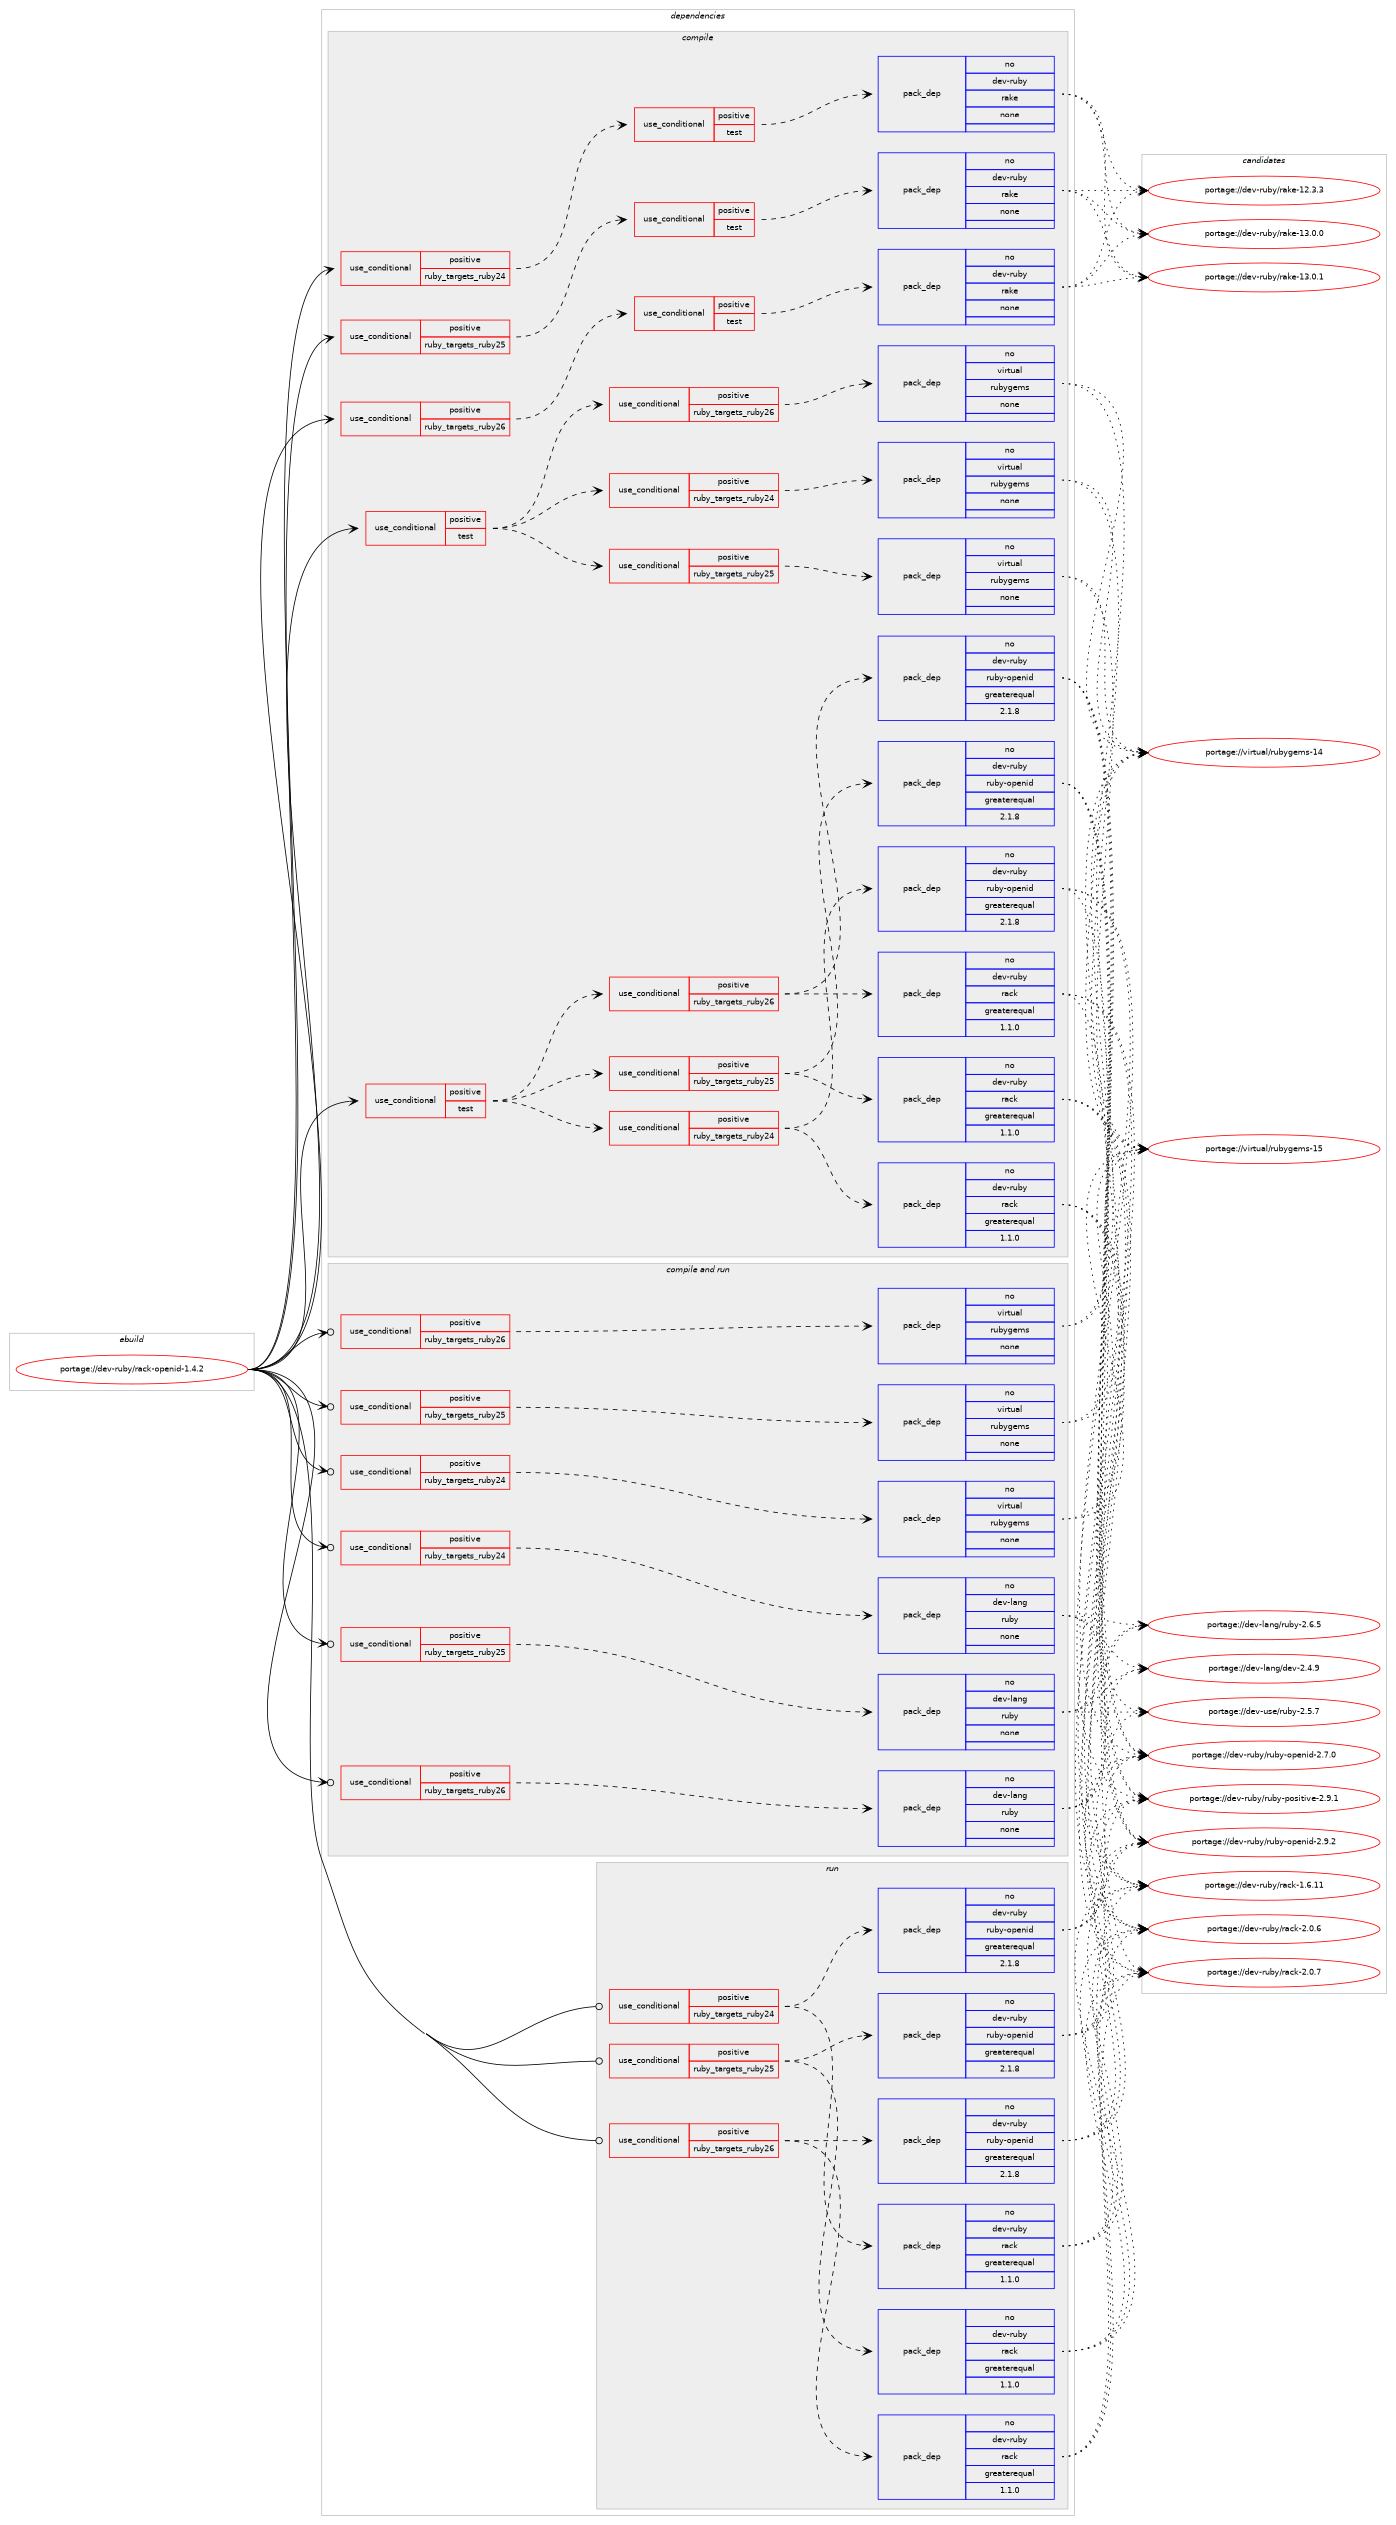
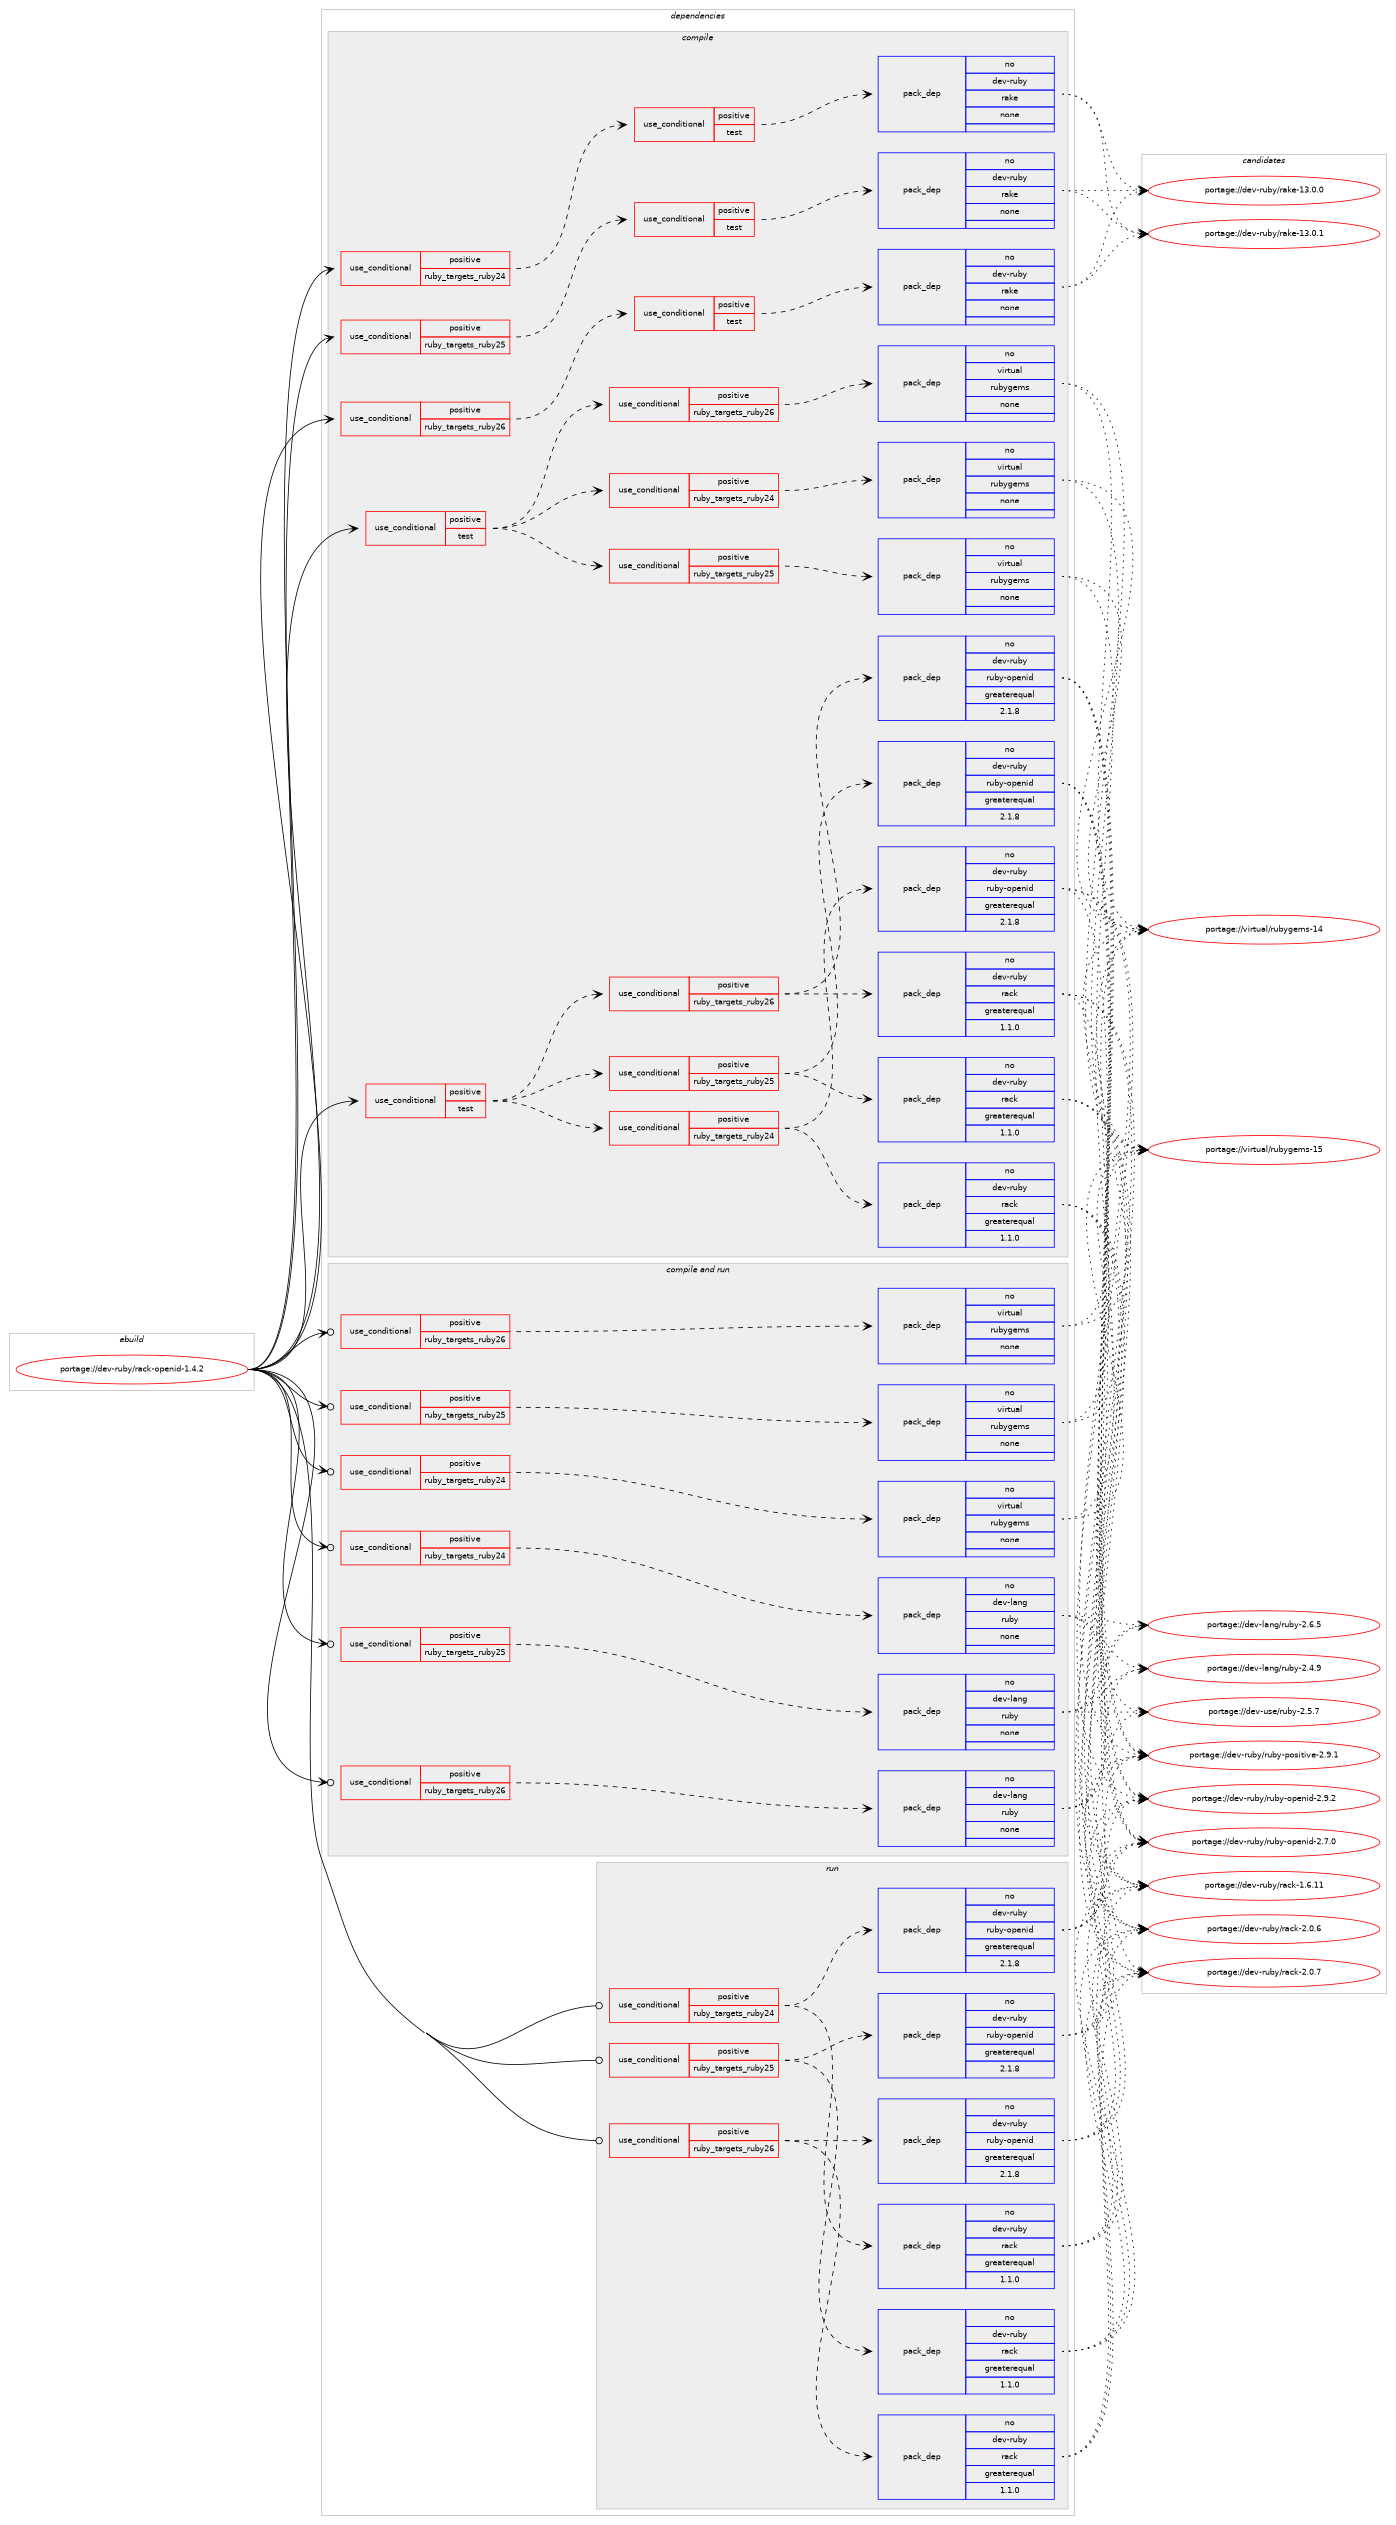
node "portage://dev-ruby/rake-12.3.3": removed
node "portage://dev-lang/dev-2.4.9": label "portage://dev-lang/dev-2.4.9" -> "portage://dev-lang/ruby-2.4.9"
